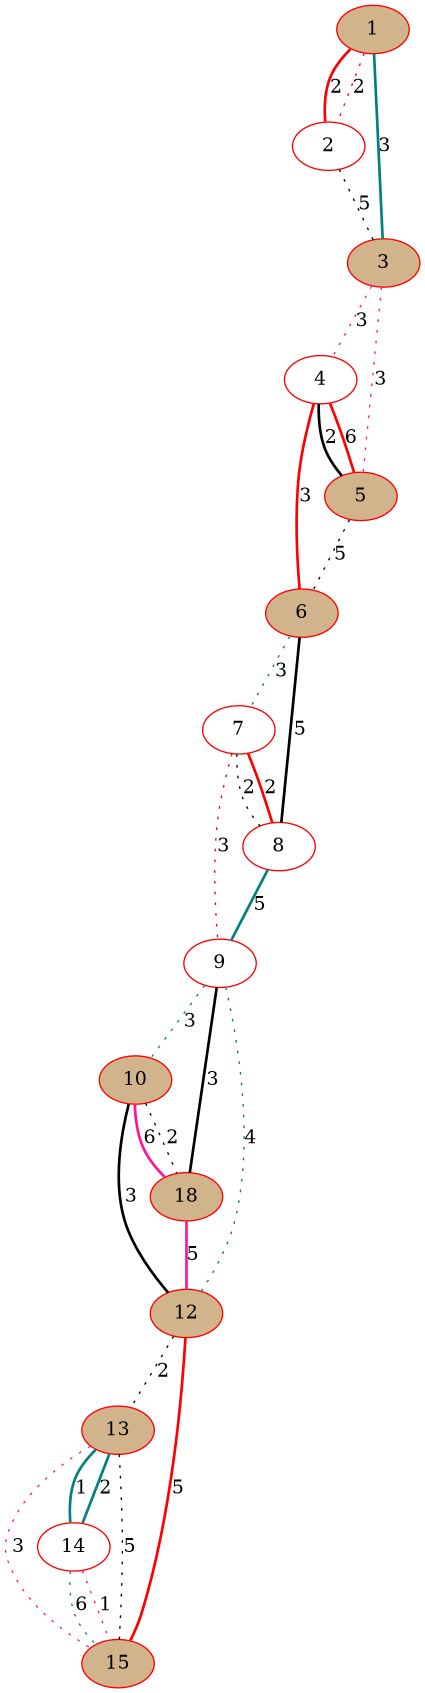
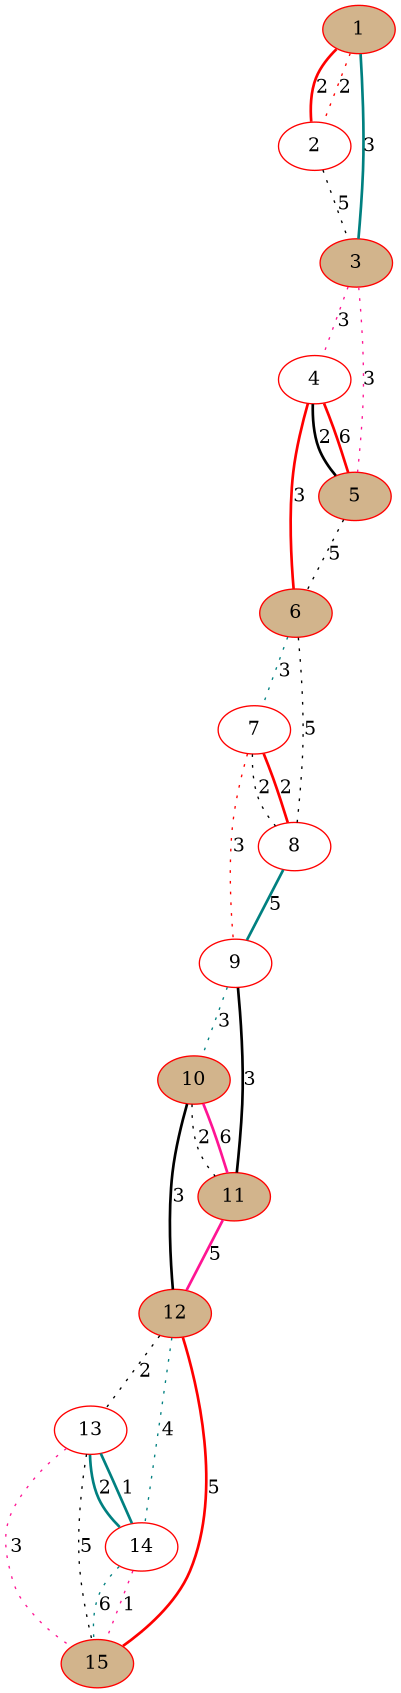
edge "6" -- "8": style bold -> dotted
edge "9" -- "12": now "14" -- "12"
node "18": label "18" -> "11"
node "13": fillcolor tan -> white
